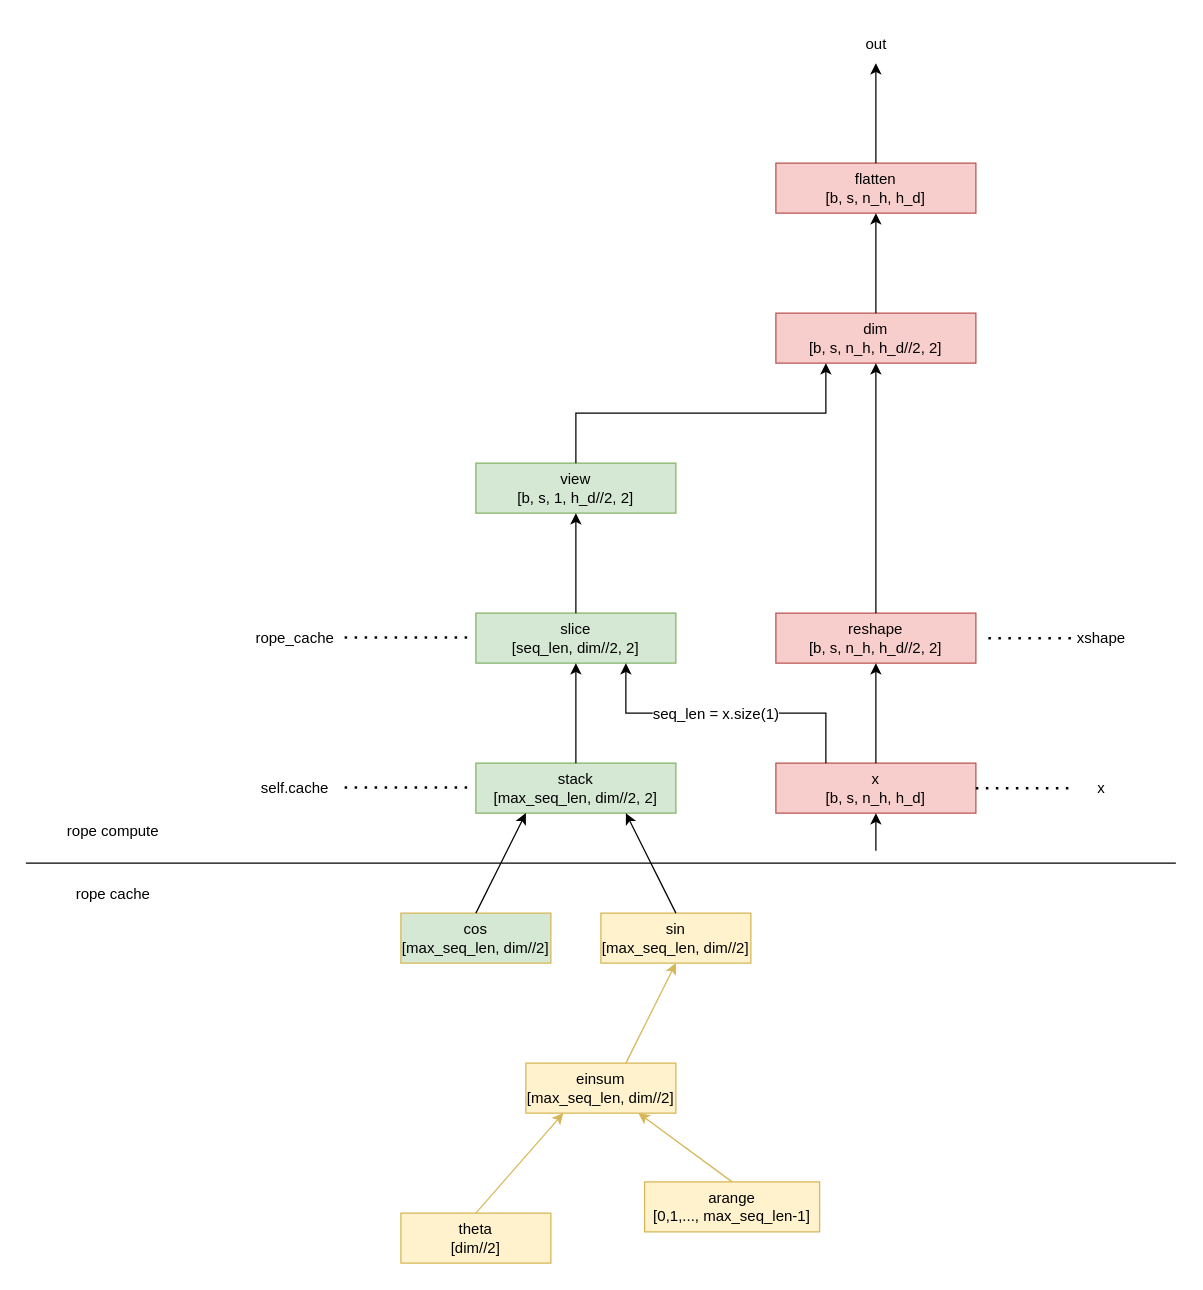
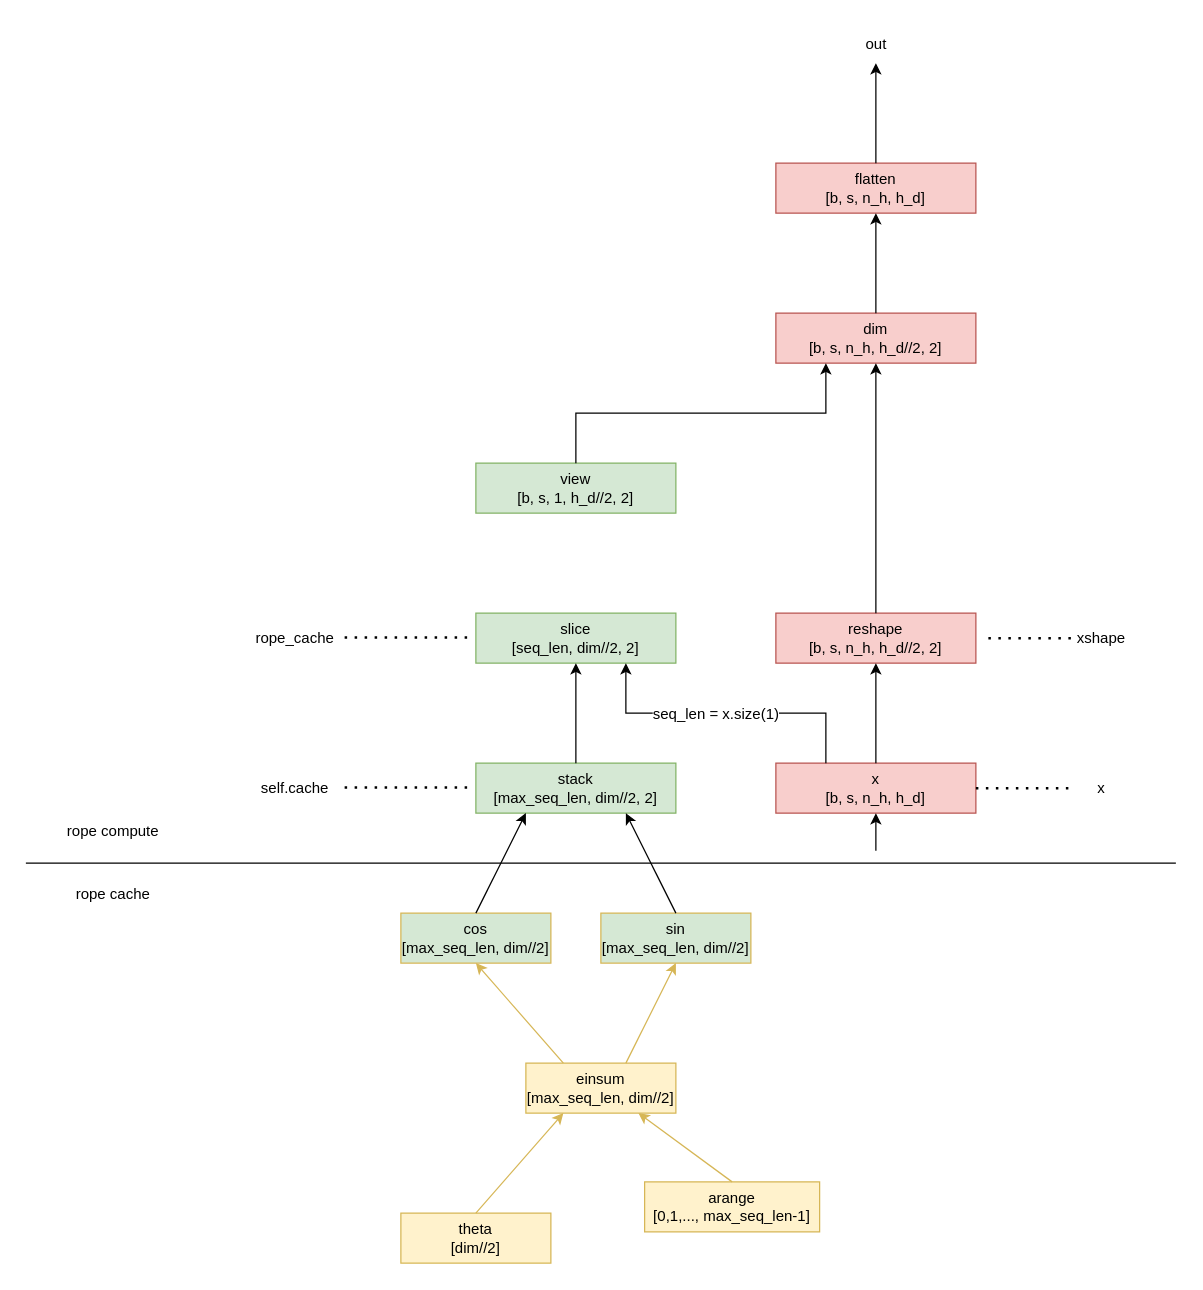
edge "slice [seq_len, dim//2, 2]" -> "view [b, s, 1, h_d//2, 2]": removed
node "sin [max_seq_len, dim//2]": fillcolor #fff2cc -> #d5e8d4
edge "einsum [max_seq_len, dim//2]" -> "cos [max_seq_len, dim//2]": added
